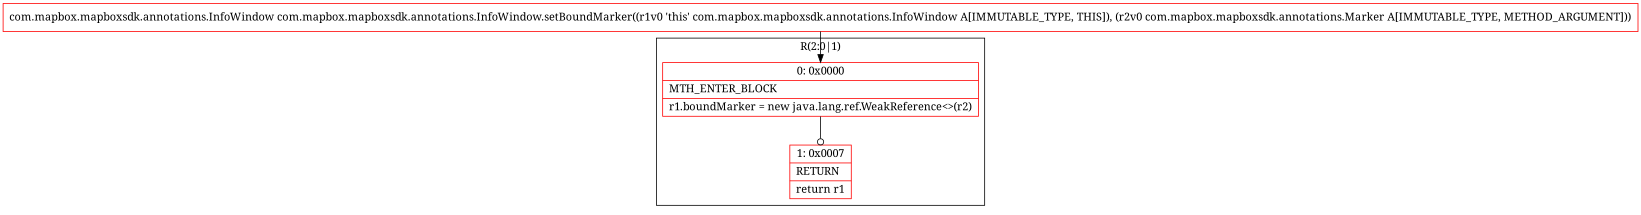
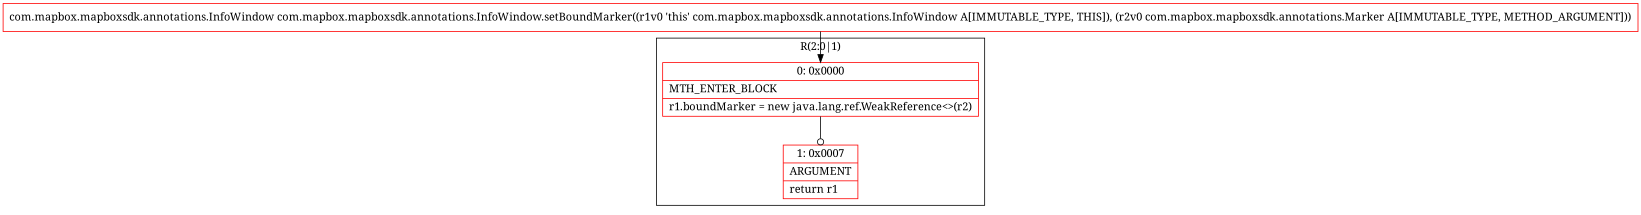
node "1: 0x0007": text "RETURN" -> "ARGUMENT"
